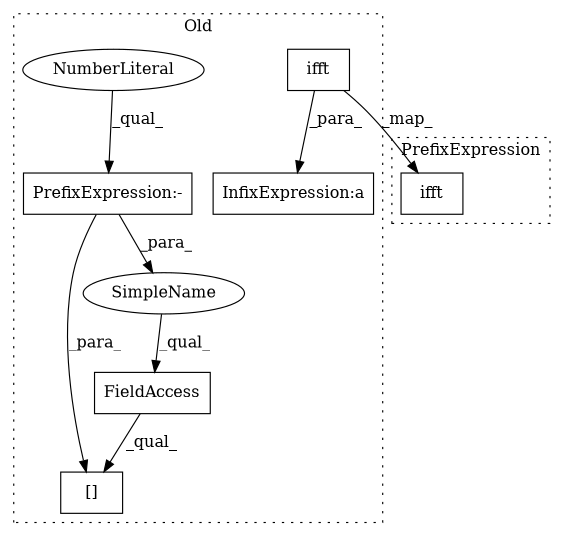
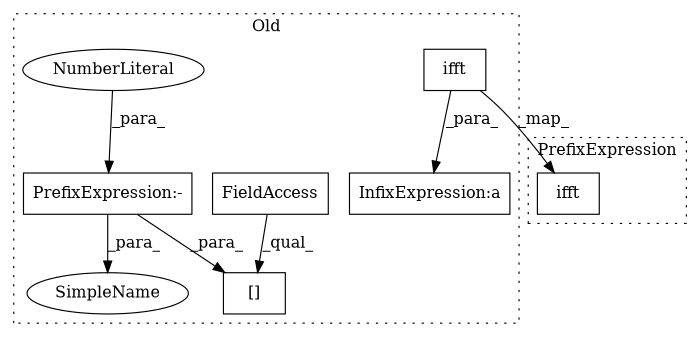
edge "NumberLiteral" -> "PrefixExpression:-": label "_qual_" -> "_para_"
edge "SimpleName" -> "FieldAccess": removed, label "_qual_"
